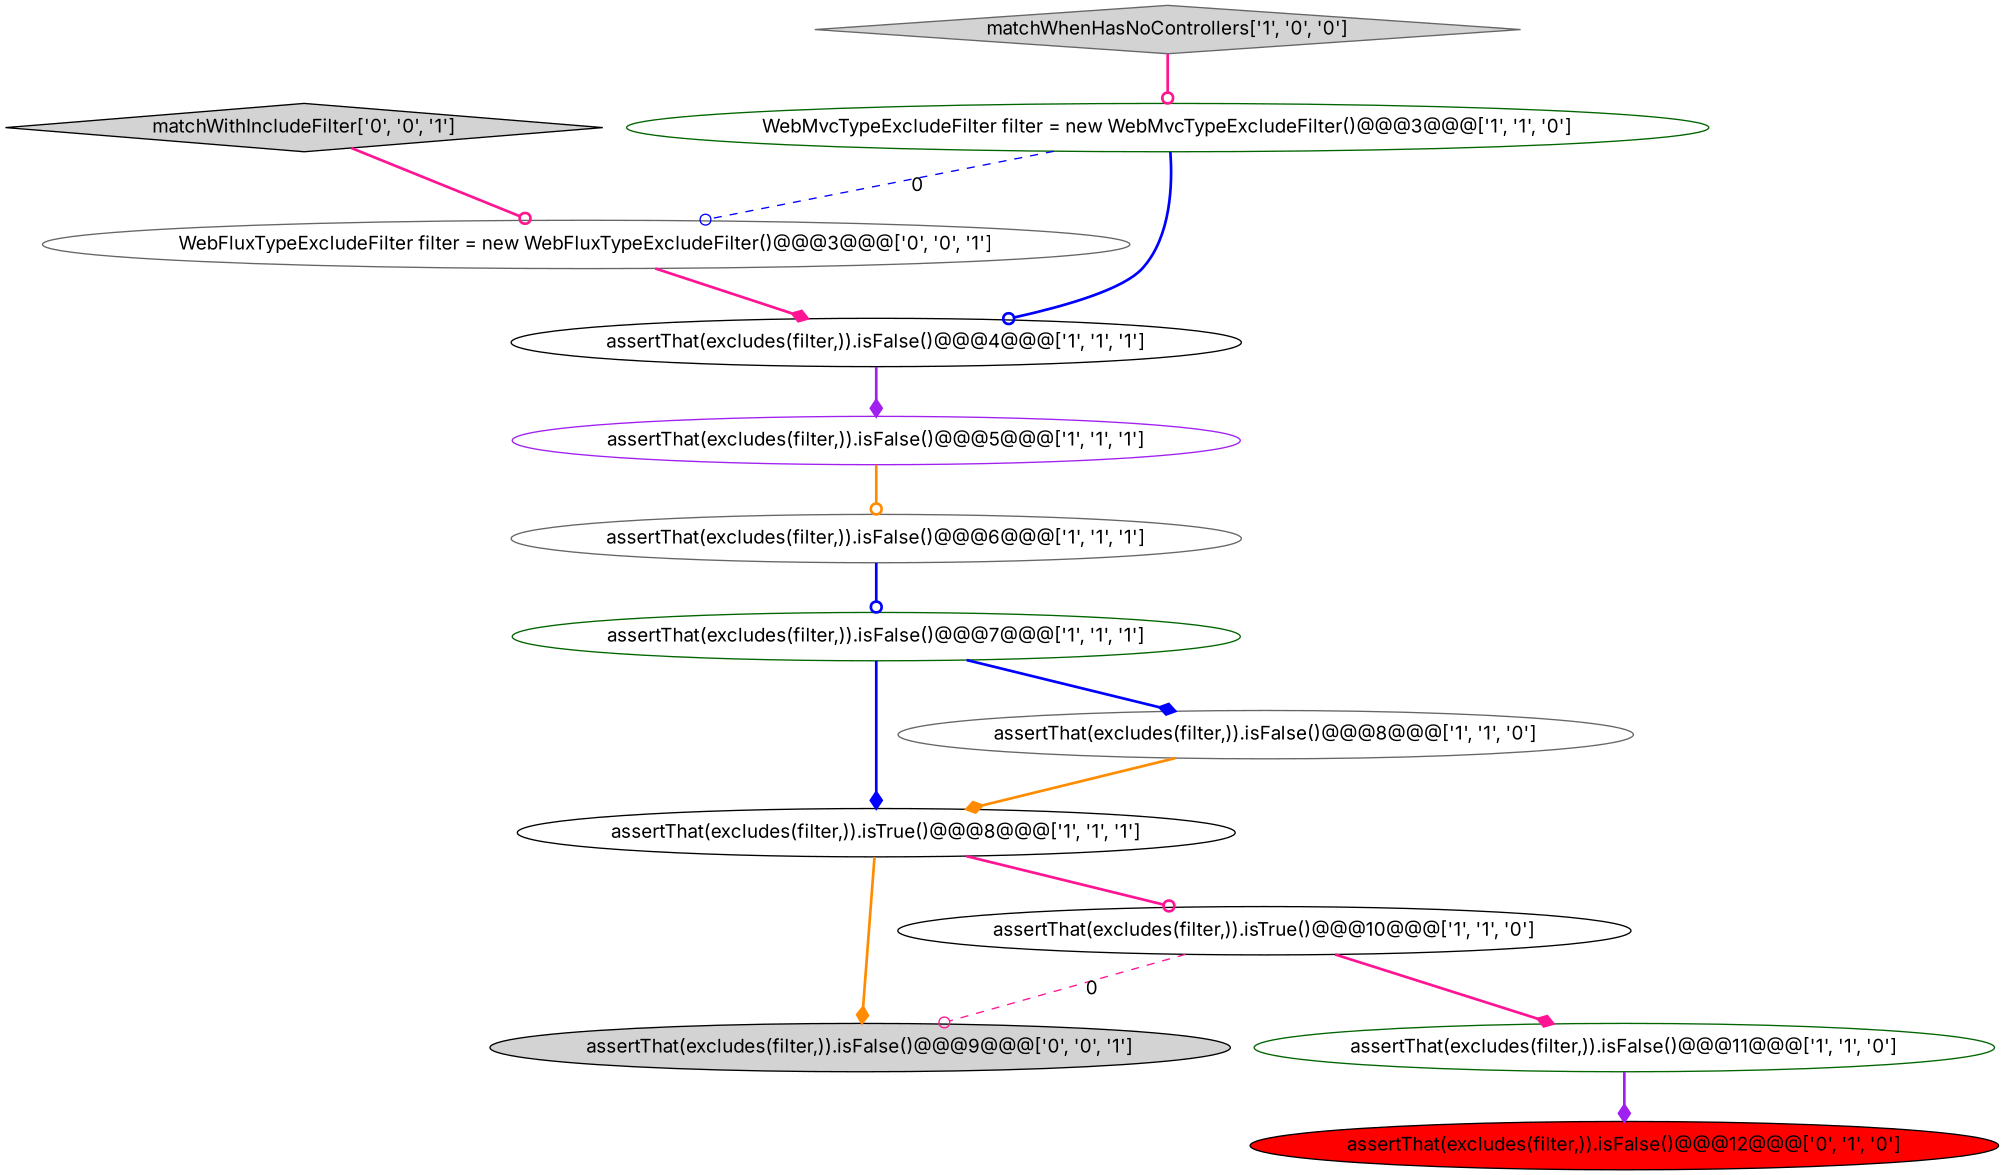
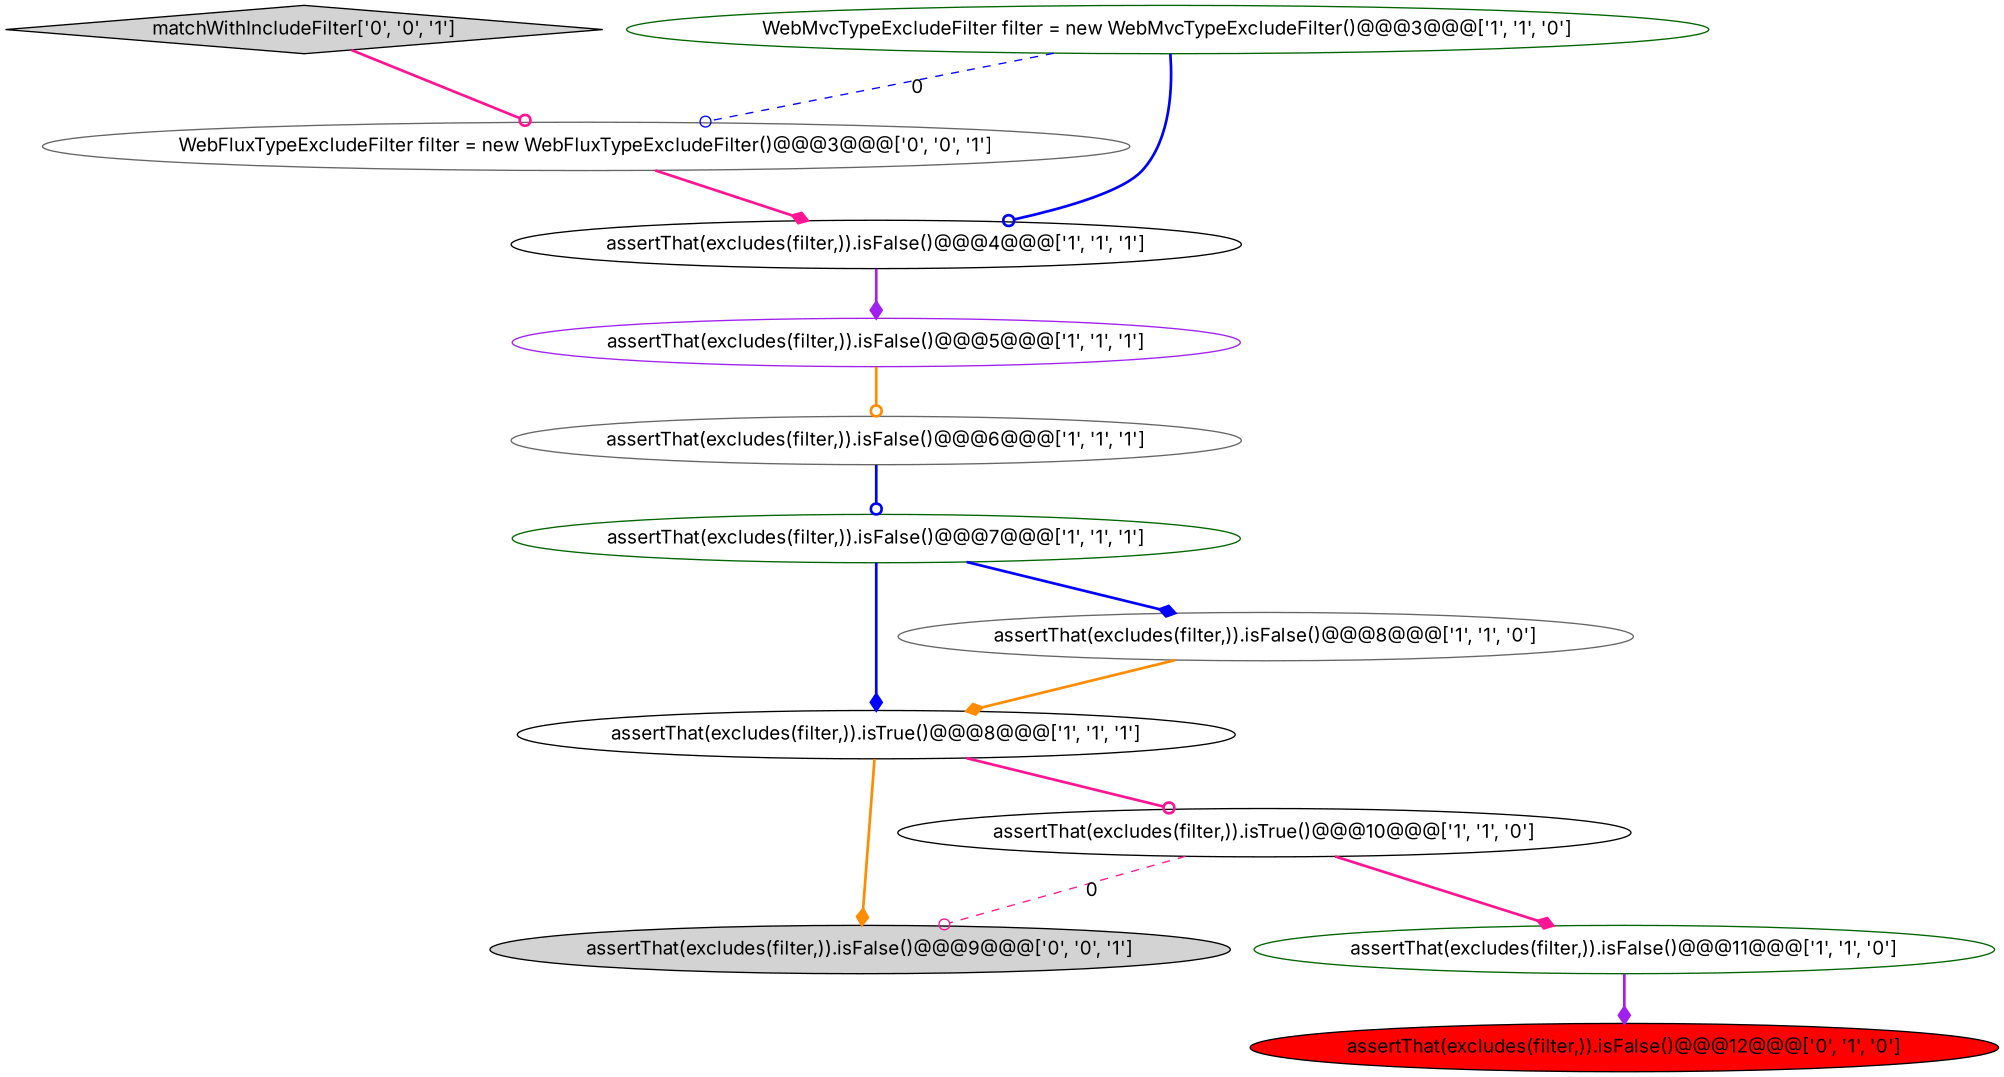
node "matchWhenHasNoControllers['1', '0', '0']": removed
